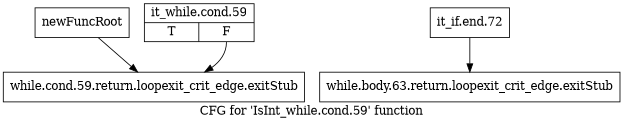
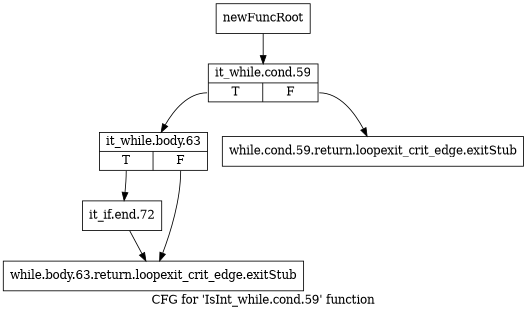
edge "newFuncRoot" -> "while.cond.59.return.loopexit_crit_edge.exitStub": now "newFuncRoot" -> "it_while.cond.59"
node "it_while.body.63": added
